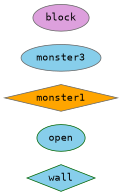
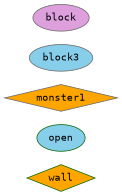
node "monster3": label "monster3" -> "block3"
node "wall": fillcolor skyblue -> orange
